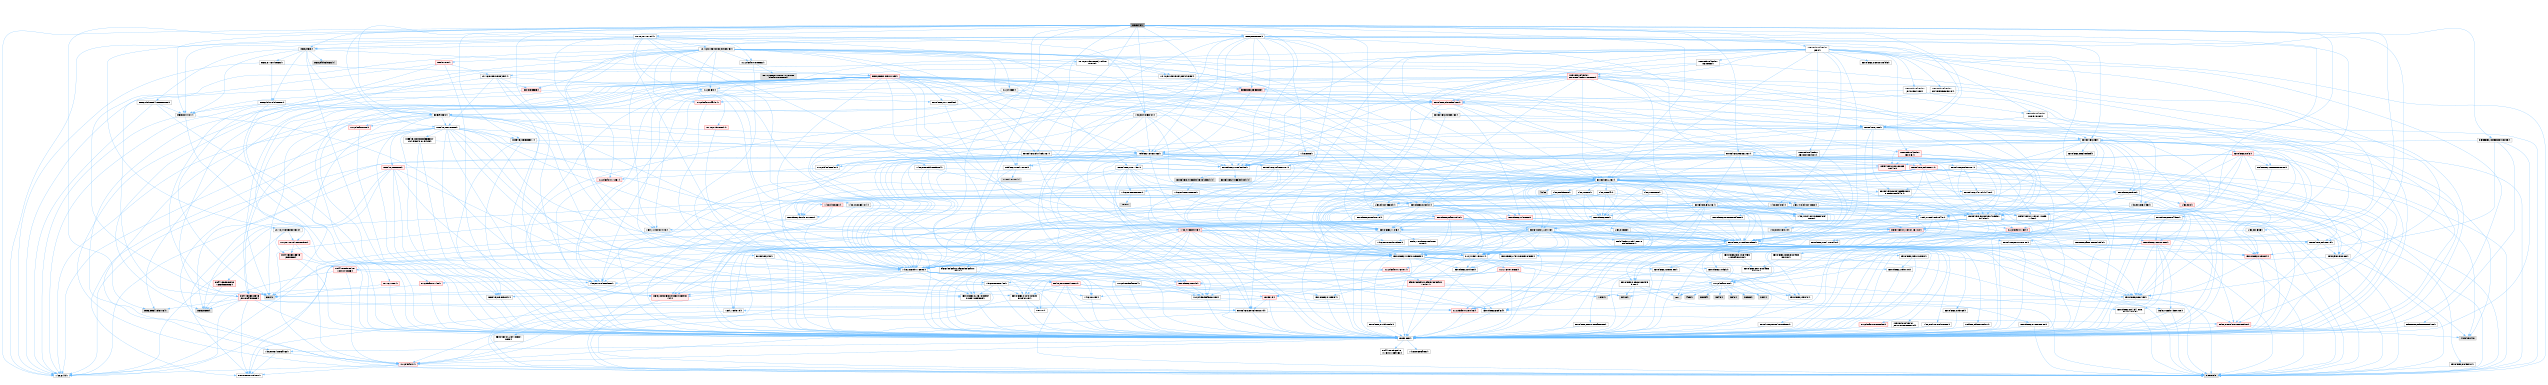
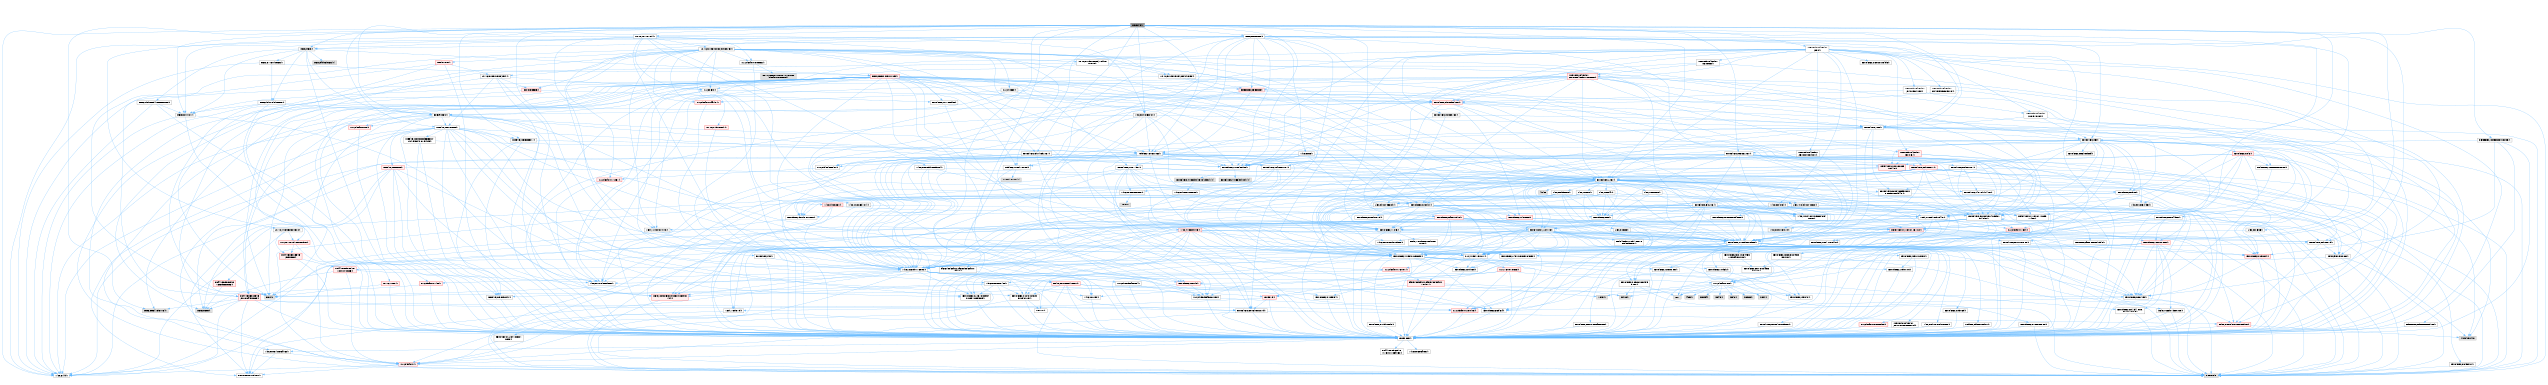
node "Algo/Sort.h": removed
edge "UObject/NameTypes.h" -> "Templates/Atomic.h": removed
